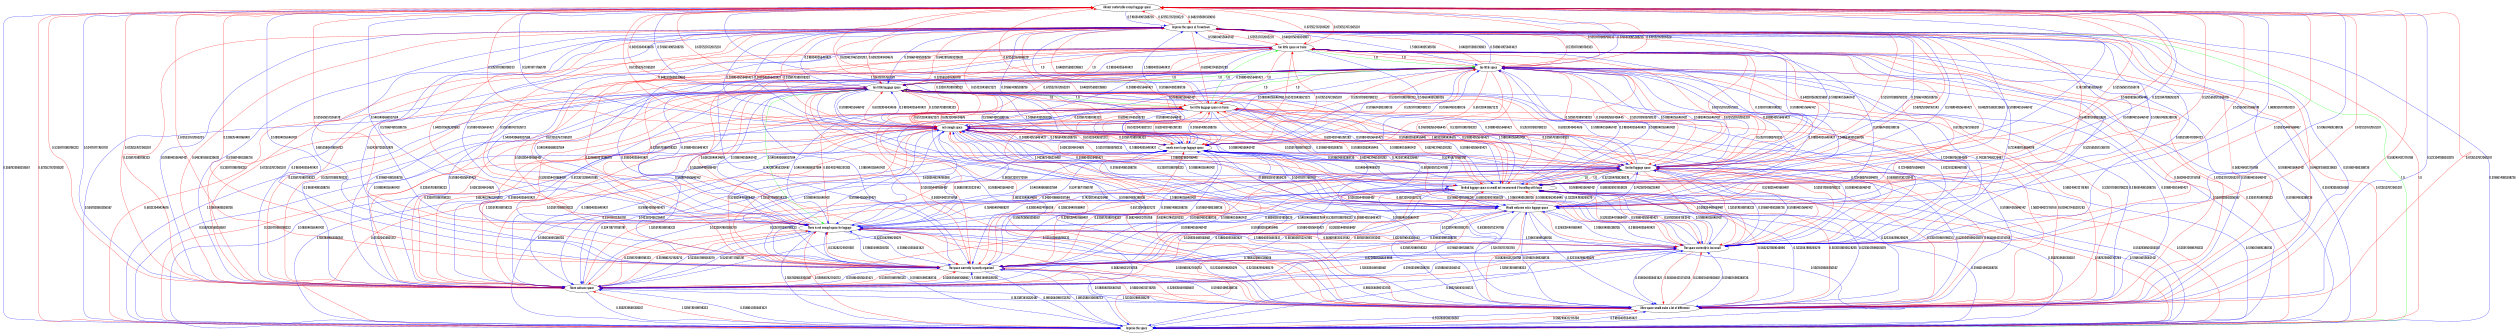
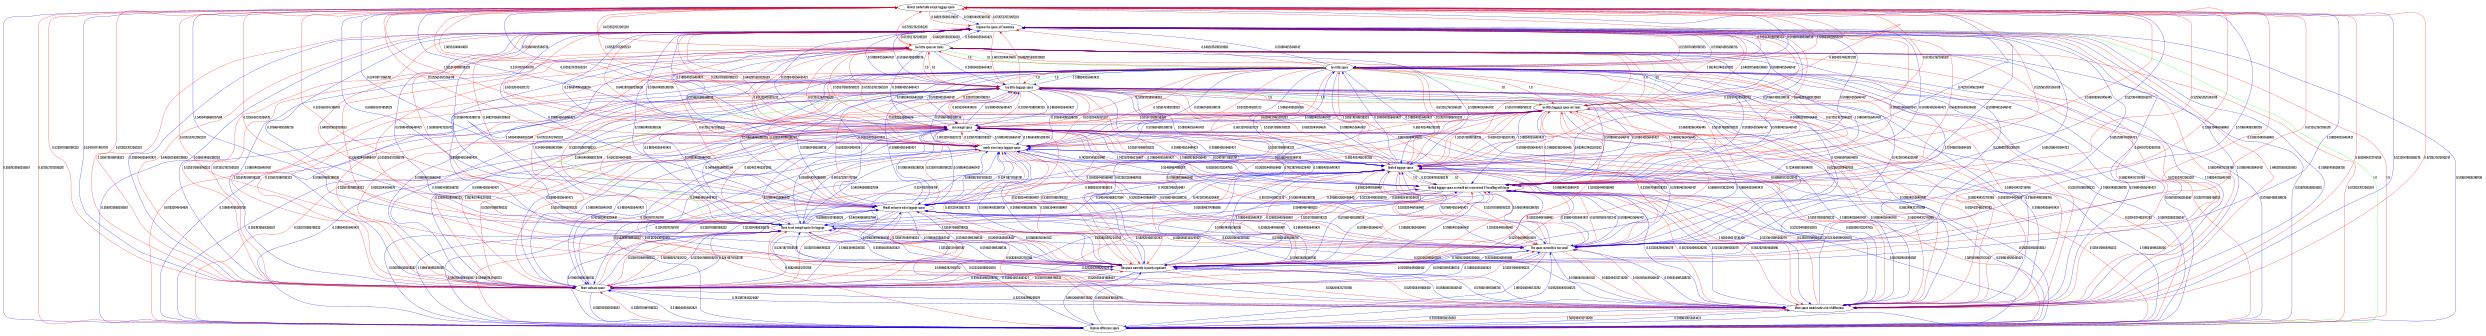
edge "too little baggage space on trains" -> "The space currently is too small": removed, label "0.7234989756084078"
node "Improve the space": label "Improve the space" -> "Improve difference space"
